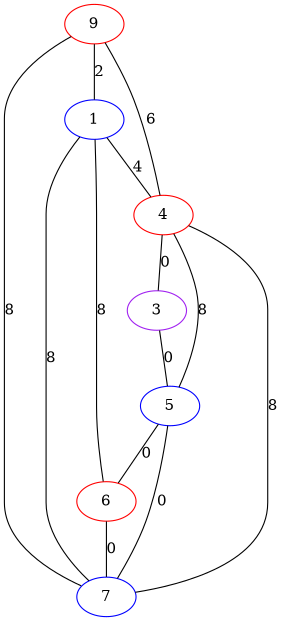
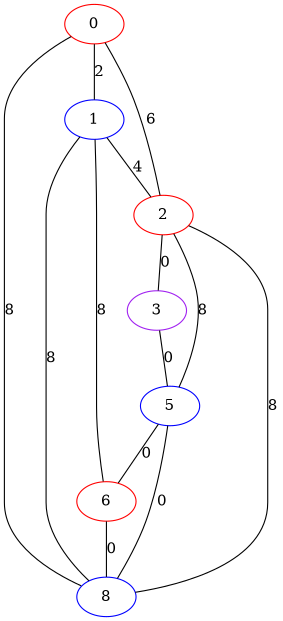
node "9": label "9" -> "0"
node "4": label "4" -> "2"
node "7": label "7" -> "8"
